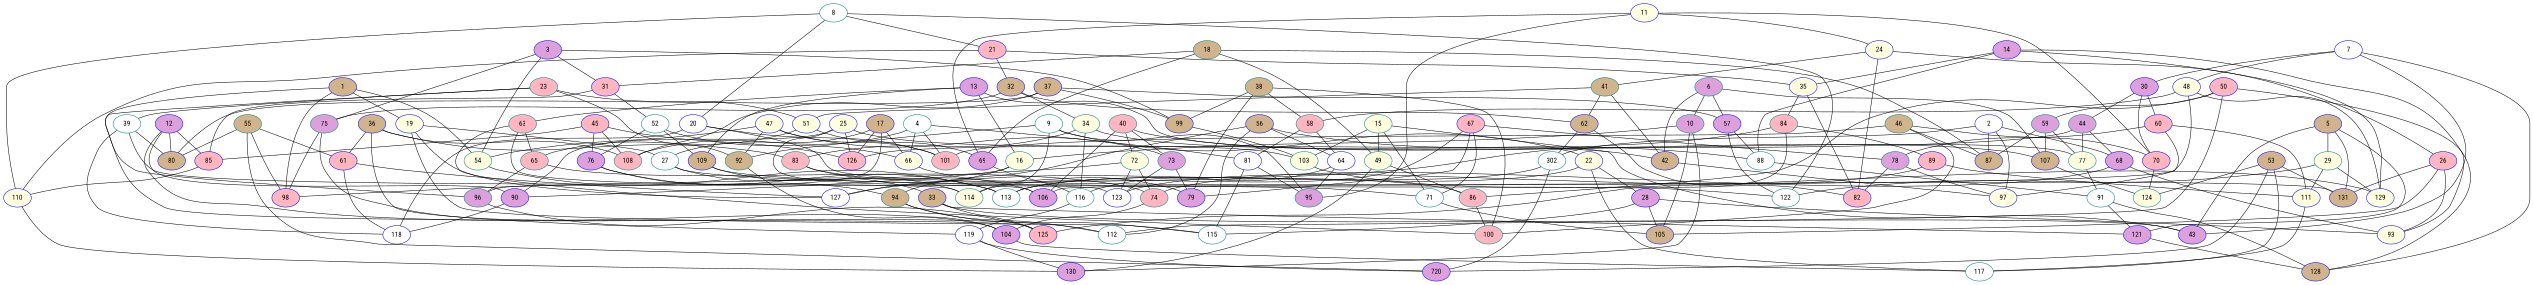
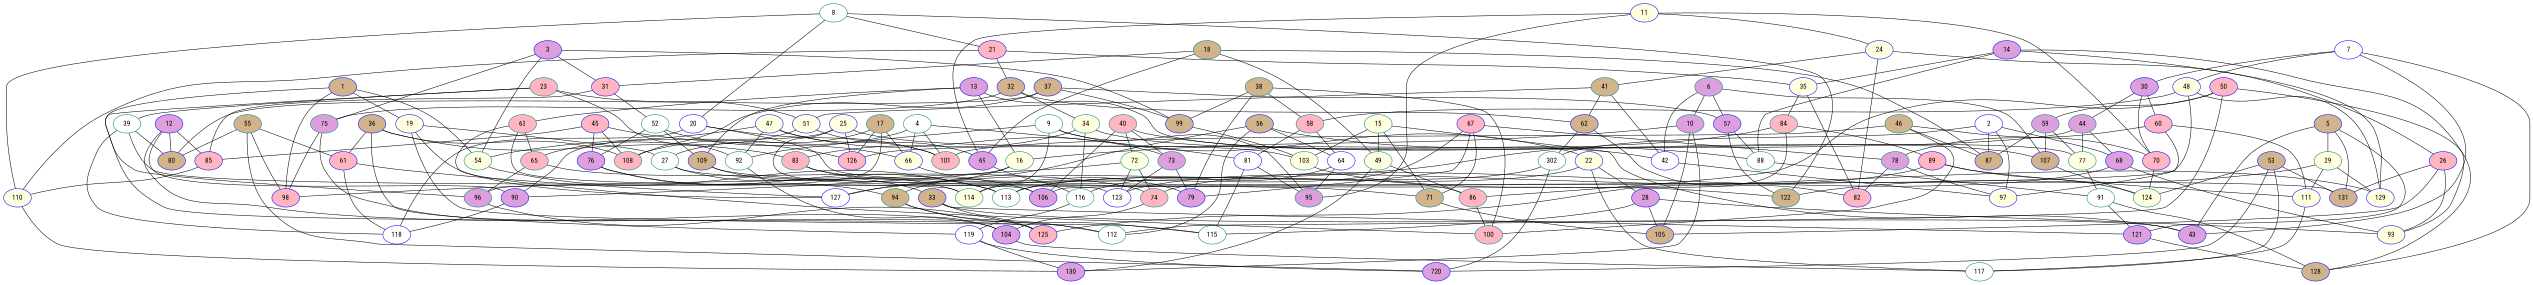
node "17": color blue -> teal
node "92": fillcolor tan -> white
node "42": fillcolor tan -> white
edge "89" -- "124": added
node "71": fillcolor white -> tan
node "122": fillcolor white -> tan
